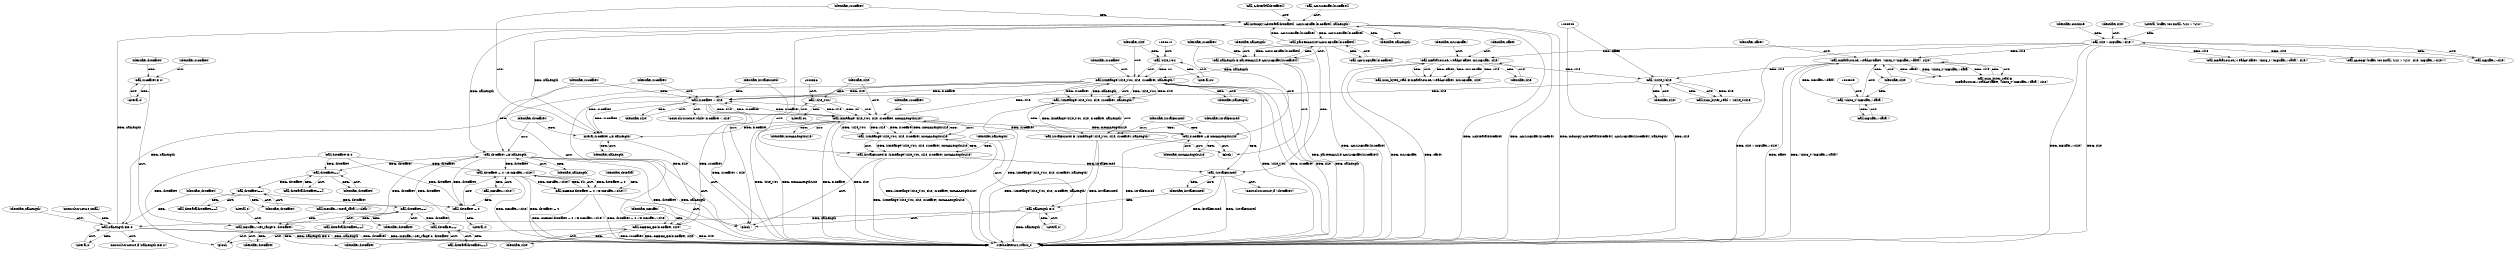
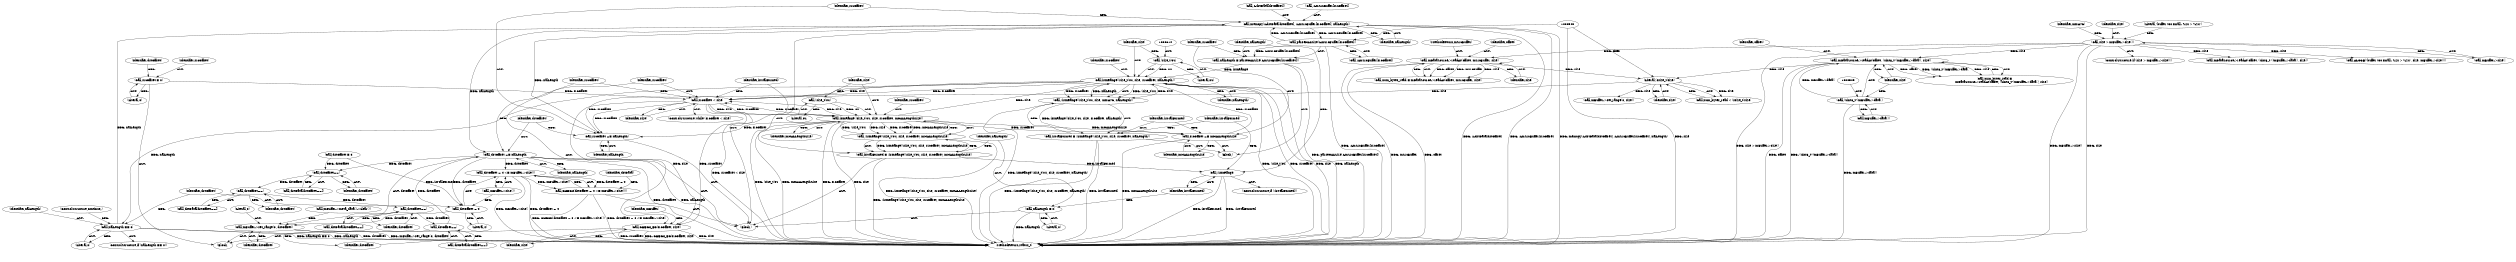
node "(Identifier,continue)": label "(Identifier,continue)" -> "(Identifier,mIsAVC)"
node "(Identifier,mSrcBuffer)": label "(Identifier,mSrcBuffer)" -> "(MethodReturn,mSrcBuffer)"
edge "(Call,size > mBuffer->size())" -> "(Call,mDataSource->readAt(offset, mSrcBuffer, size))": label "DDG: offset" -> "DDG: size"
edge "(Call,nalLength = parseNALSize(&mSrcBuffer[srcOffset]))" -> "(Call,parseNALSize(&mSrcBuffer[srcOffset]))": now "1000540" -> "(Call,parseNALSize(&mSrcBuffer[srcOffset]))"
node "(ControlStructure,if (size > mBuffer->size()))": added
edge "(Call,nalLength = parseNALSize(&mSrcBuffer[srcOffset]))" -> "(Call,isInRange((size_t)0u, size, srcOffset, nalLength))": label "DDG: nalLength" -> "DDG: isInRange"
node "1000586": removed
node "(Call,(ssize_t)size)": label "(Call,(ssize_t)size)" -> "(Literal,(ssize_t)size)"
edge "(Call,srcOffset = 0)" -> "(Call,srcOffset < size)": added, label "DDG: srcOffset"
node "(Call,!isInRange((size_t)0u, size, srcOffset, nalLength))": label "(Call,!isInRange((size_t)0u, size, srcOffset, nalLength))" -> "(Call,!isInRange((size_t)0u, size, mIsAVC, nalLength))"
node "(Call,mBuffer->set_range(0, size))": added
edge "(Call,srcOffset += mNALLengthSize)" -> "(Call,isInRange((size_t)0u, size, srcOffset, nalLength))": added, label "DDG: srcOffset"
node "(Literal,srcOffset += nalLength)": label "(Literal,srcOffset += nalLength)" -> "(Call,srcOffset += nalLength)"
edge "(Call,dstOffset = 0)" -> "(Call,dstOffset + 4 <= mBuffer->size())": removed, label "DDG: dstOffset"
node "(Call,!isMalFormed)": label "(Call,!isMalFormed)" -> "(Call,!isInRange)"
edge "(Call,dstOffset = 0)" -> "(Call,mBuffer->set_range(0, dstOffset))": now "(Call,dstOffset + 4)" -> "(Call,mBuffer->set_range(0, dstOffset))"
edge "(Call,dstOffset = 0)" -> "(Call,dstOffset + 4)": label "DDG: dstOffset" -> "DDG: isMalFormed"
edge "(Call,CHECK(dstOffset + 4 <= mBuffer->size()))" -> "(Call,dstOffset + 4 <= mBuffer->size())": label "DDG: 0u" -> "CFG: "
edge "(Call,dstOffset += nalLength)" -> "(Call,mBuffer->set_range(0, dstOffset))": label "DDG: dstOffset" -> "AST: dstOffset"
edge "(Call,srcOffset += mNALLengthSize)" -> "(MethodReturn,status_t)": label "DDG: isMalFormed" -> "DDG: mNALLengthSize"
node "(ControlStructure,if (!dstOffset))": label "(ControlStructure,if (!dstOffset))" -> "(ControlStructure,if (!isMalFormed))"
node "(ControlStructure,small;)": label "(ControlStructure,small;)" -> "(ControlStructure,continue;)"
edge "(Call,mBuffer->meta_data()->clear())" -> "(Call,mBuffer->set_range(0, dstOffset))": label "CFG: " -> "DDG: "
edge "(Literal,4)" -> "(Call,dstOffset + 4)": added, label "AST:"
edge "(Call,nalLength = 0)" -> "(Call,nalLength == 0)": removed, label "DDG: nalLength"
edge "(Call,(uint8_t*)mBuffer->data())" -> "(MethodReturn,status_t)": added, label "DDG: mBuffer->data()"
